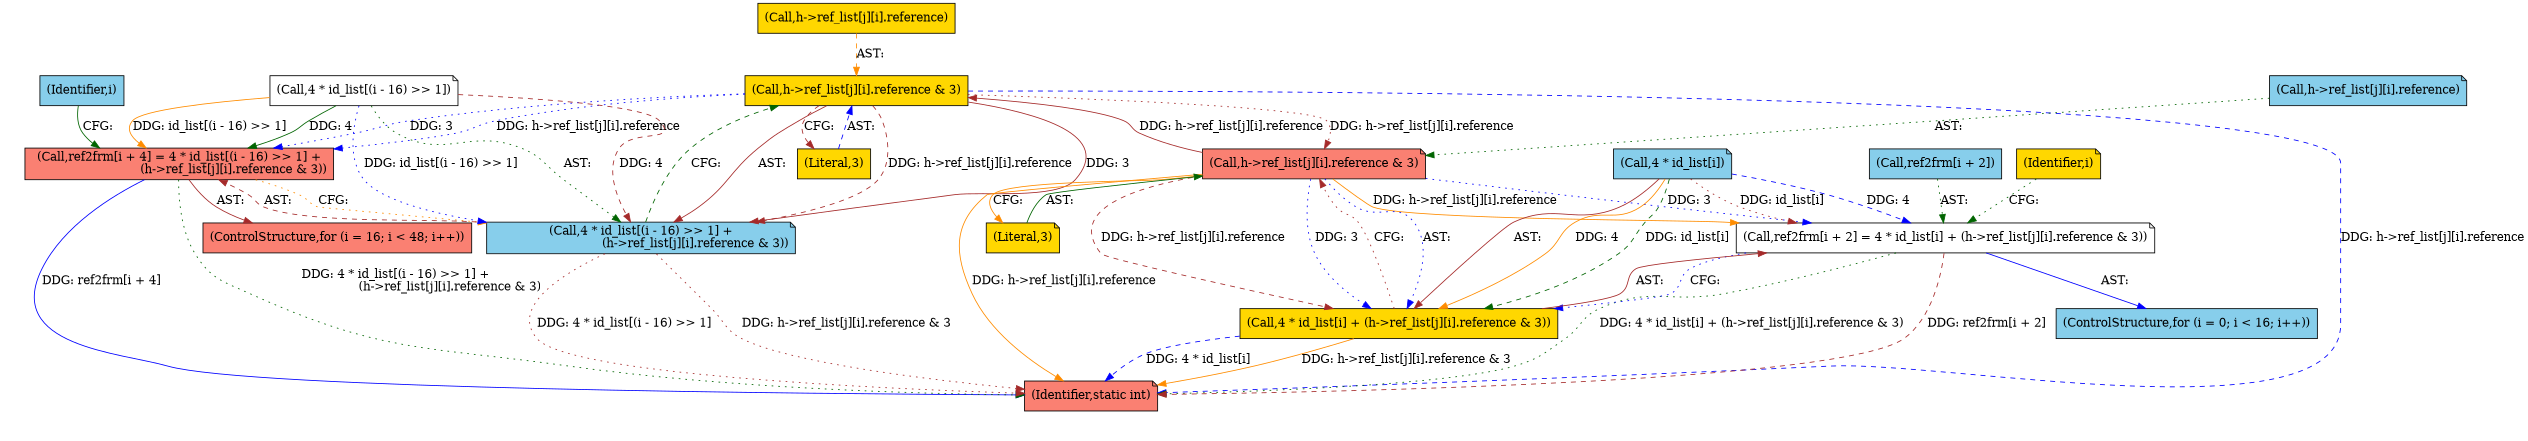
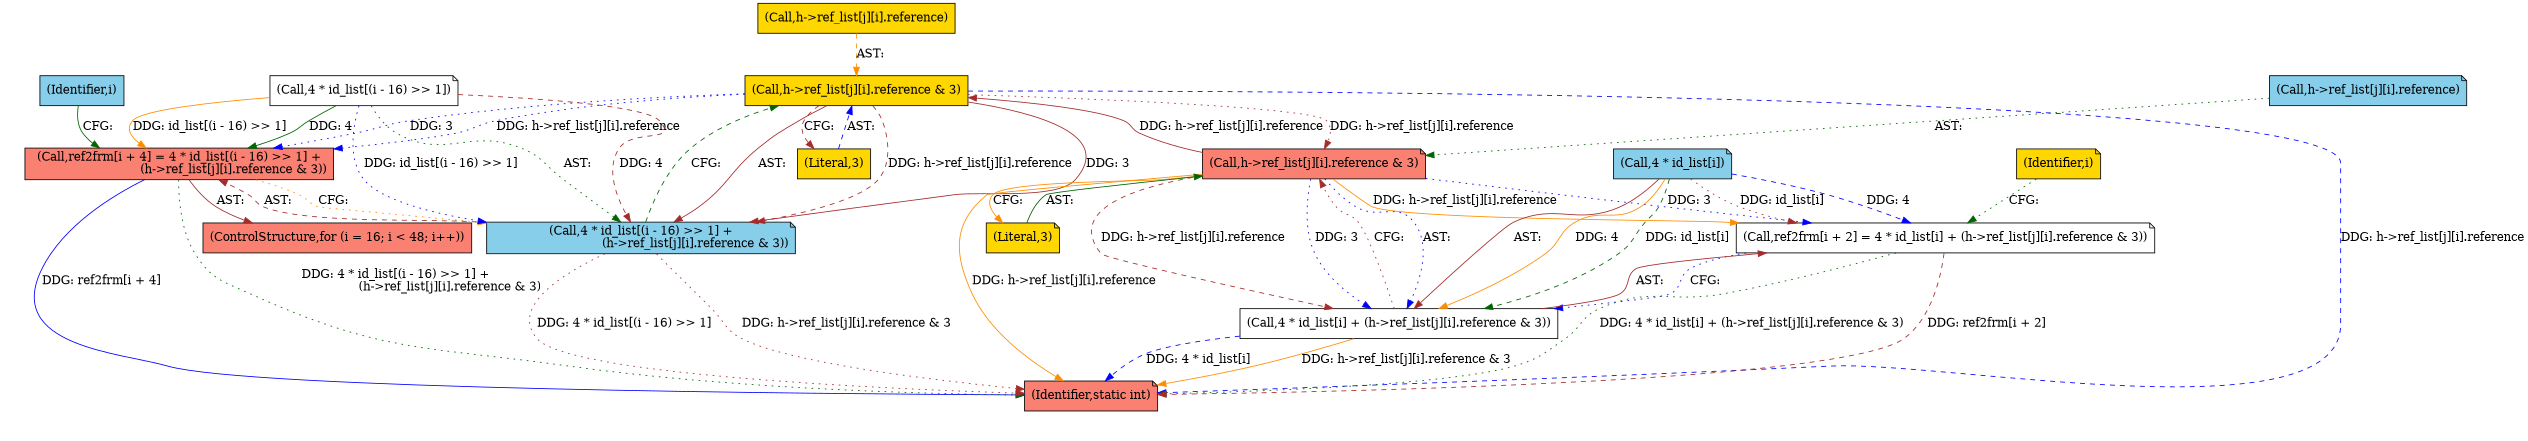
node "(Call,ref2frm[i + 2])": removed
node "(Call,4 * id_list[i] + (h->ref_list[j][i].reference & 3))": fillcolor gold -> white
node "(ControlStructure,for (i = 0; i < 16; i++))": removed
